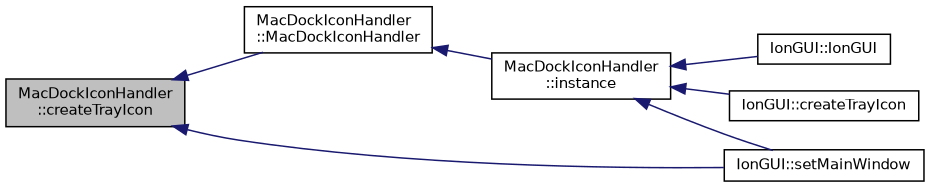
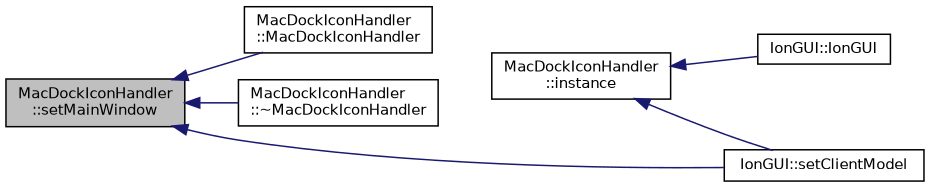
edge "MacDockIconHandler ::instance" -> "MacDockIconHandler ::MacDockIconHandler": removed
node "MacDockIconHandler ::createTrayIcon": label "MacDockIconHandler ::createTrayIcon" -> "MacDockIconHandler ::setMainWindow"
node "MacDockIconHandler ::~MacDockIconHandler": added
node "IonGUI::createTrayIcon": removed
node "IonGUI::setMainWindow": label "IonGUI::setMainWindow" -> "IonGUI::setClientModel"
